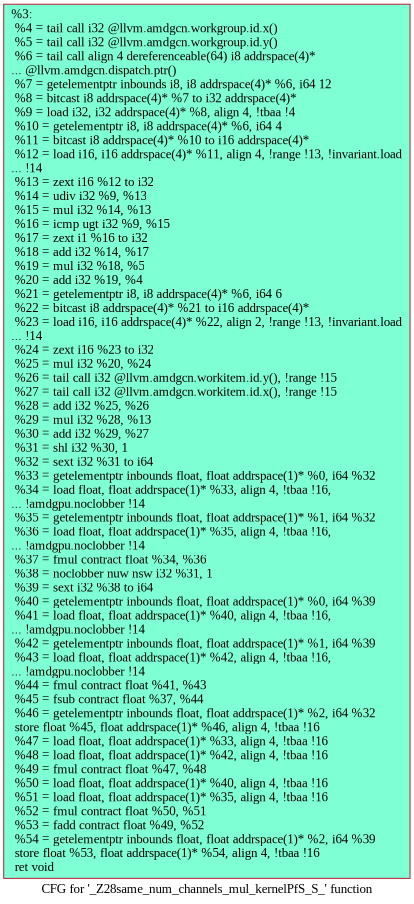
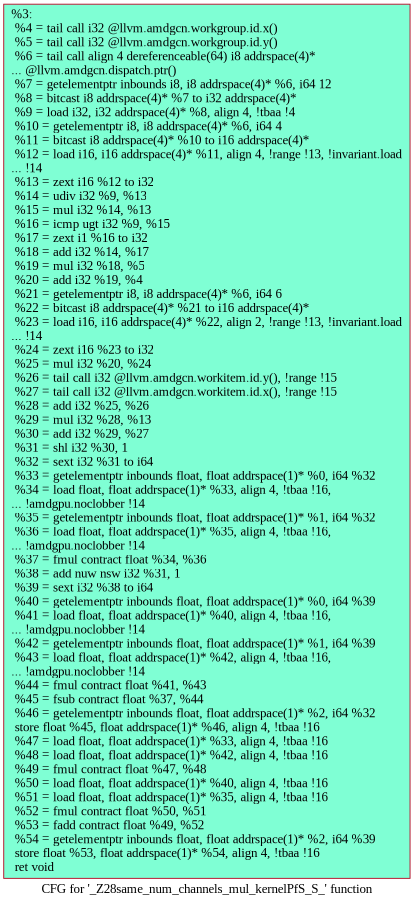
node "%3:": text "%38 = noclobber nuw nsw i32 %31, 1" -> "%38 = add nuw nsw i32 %31, 1"
